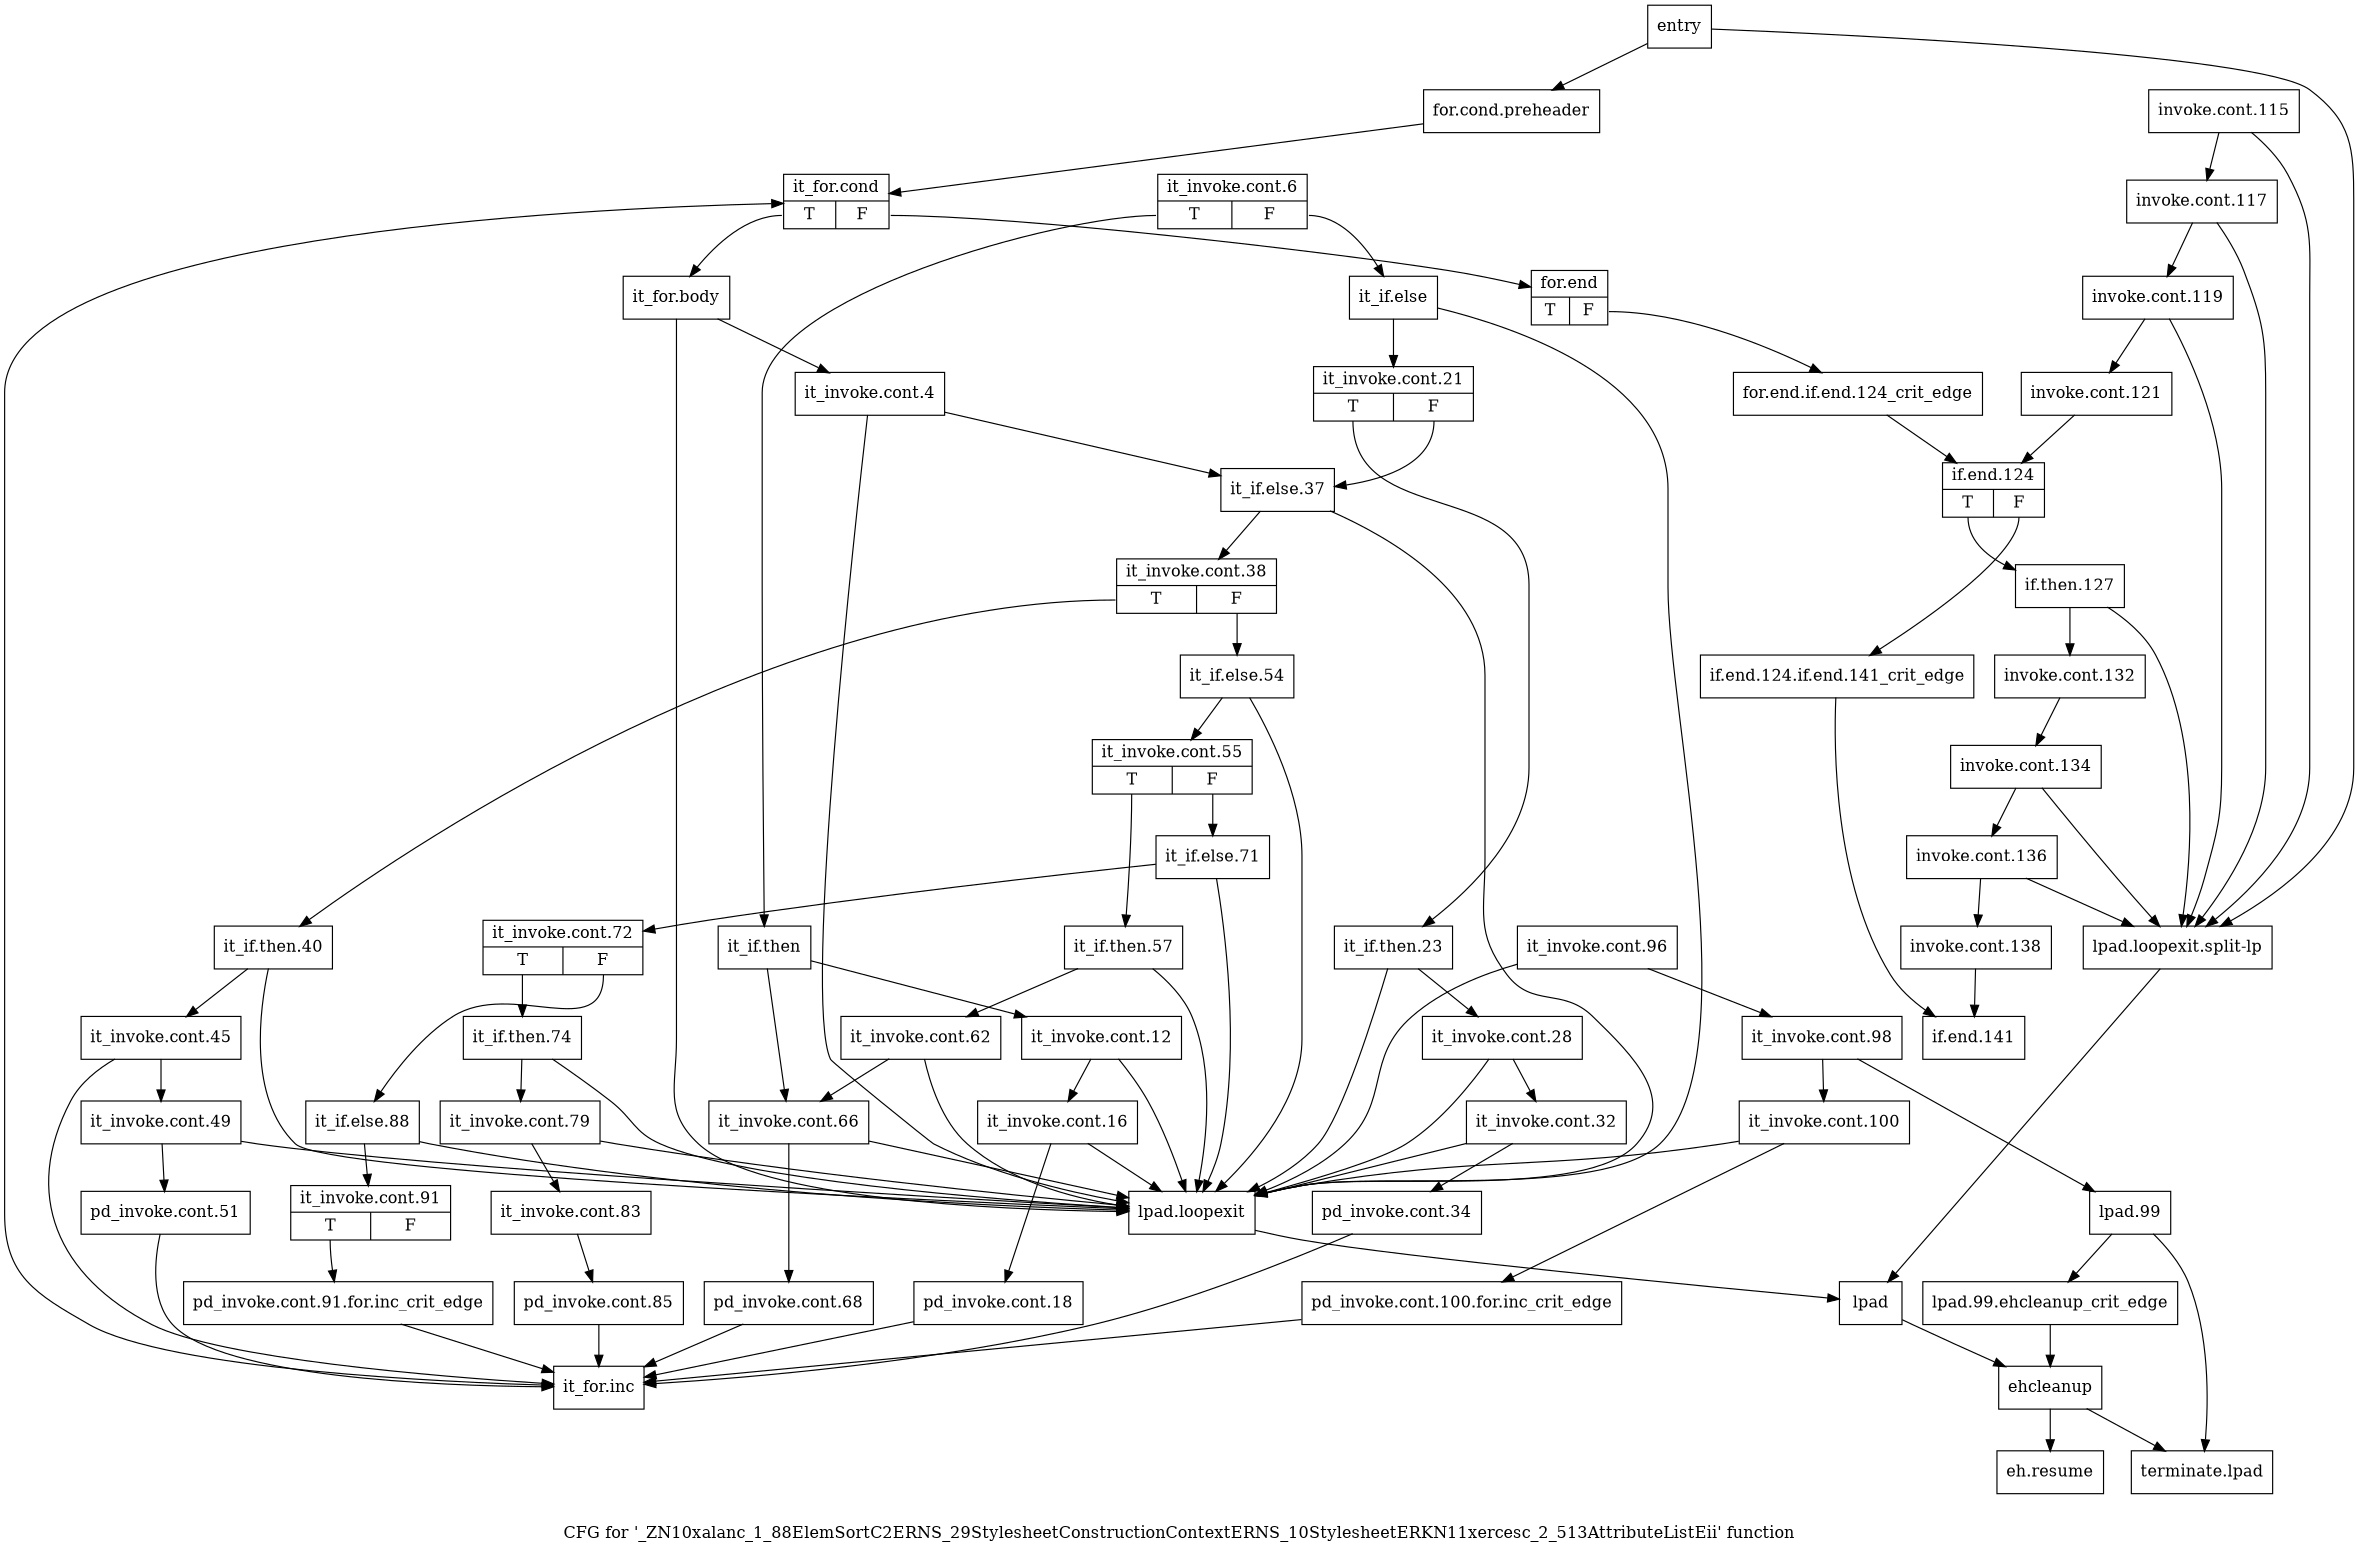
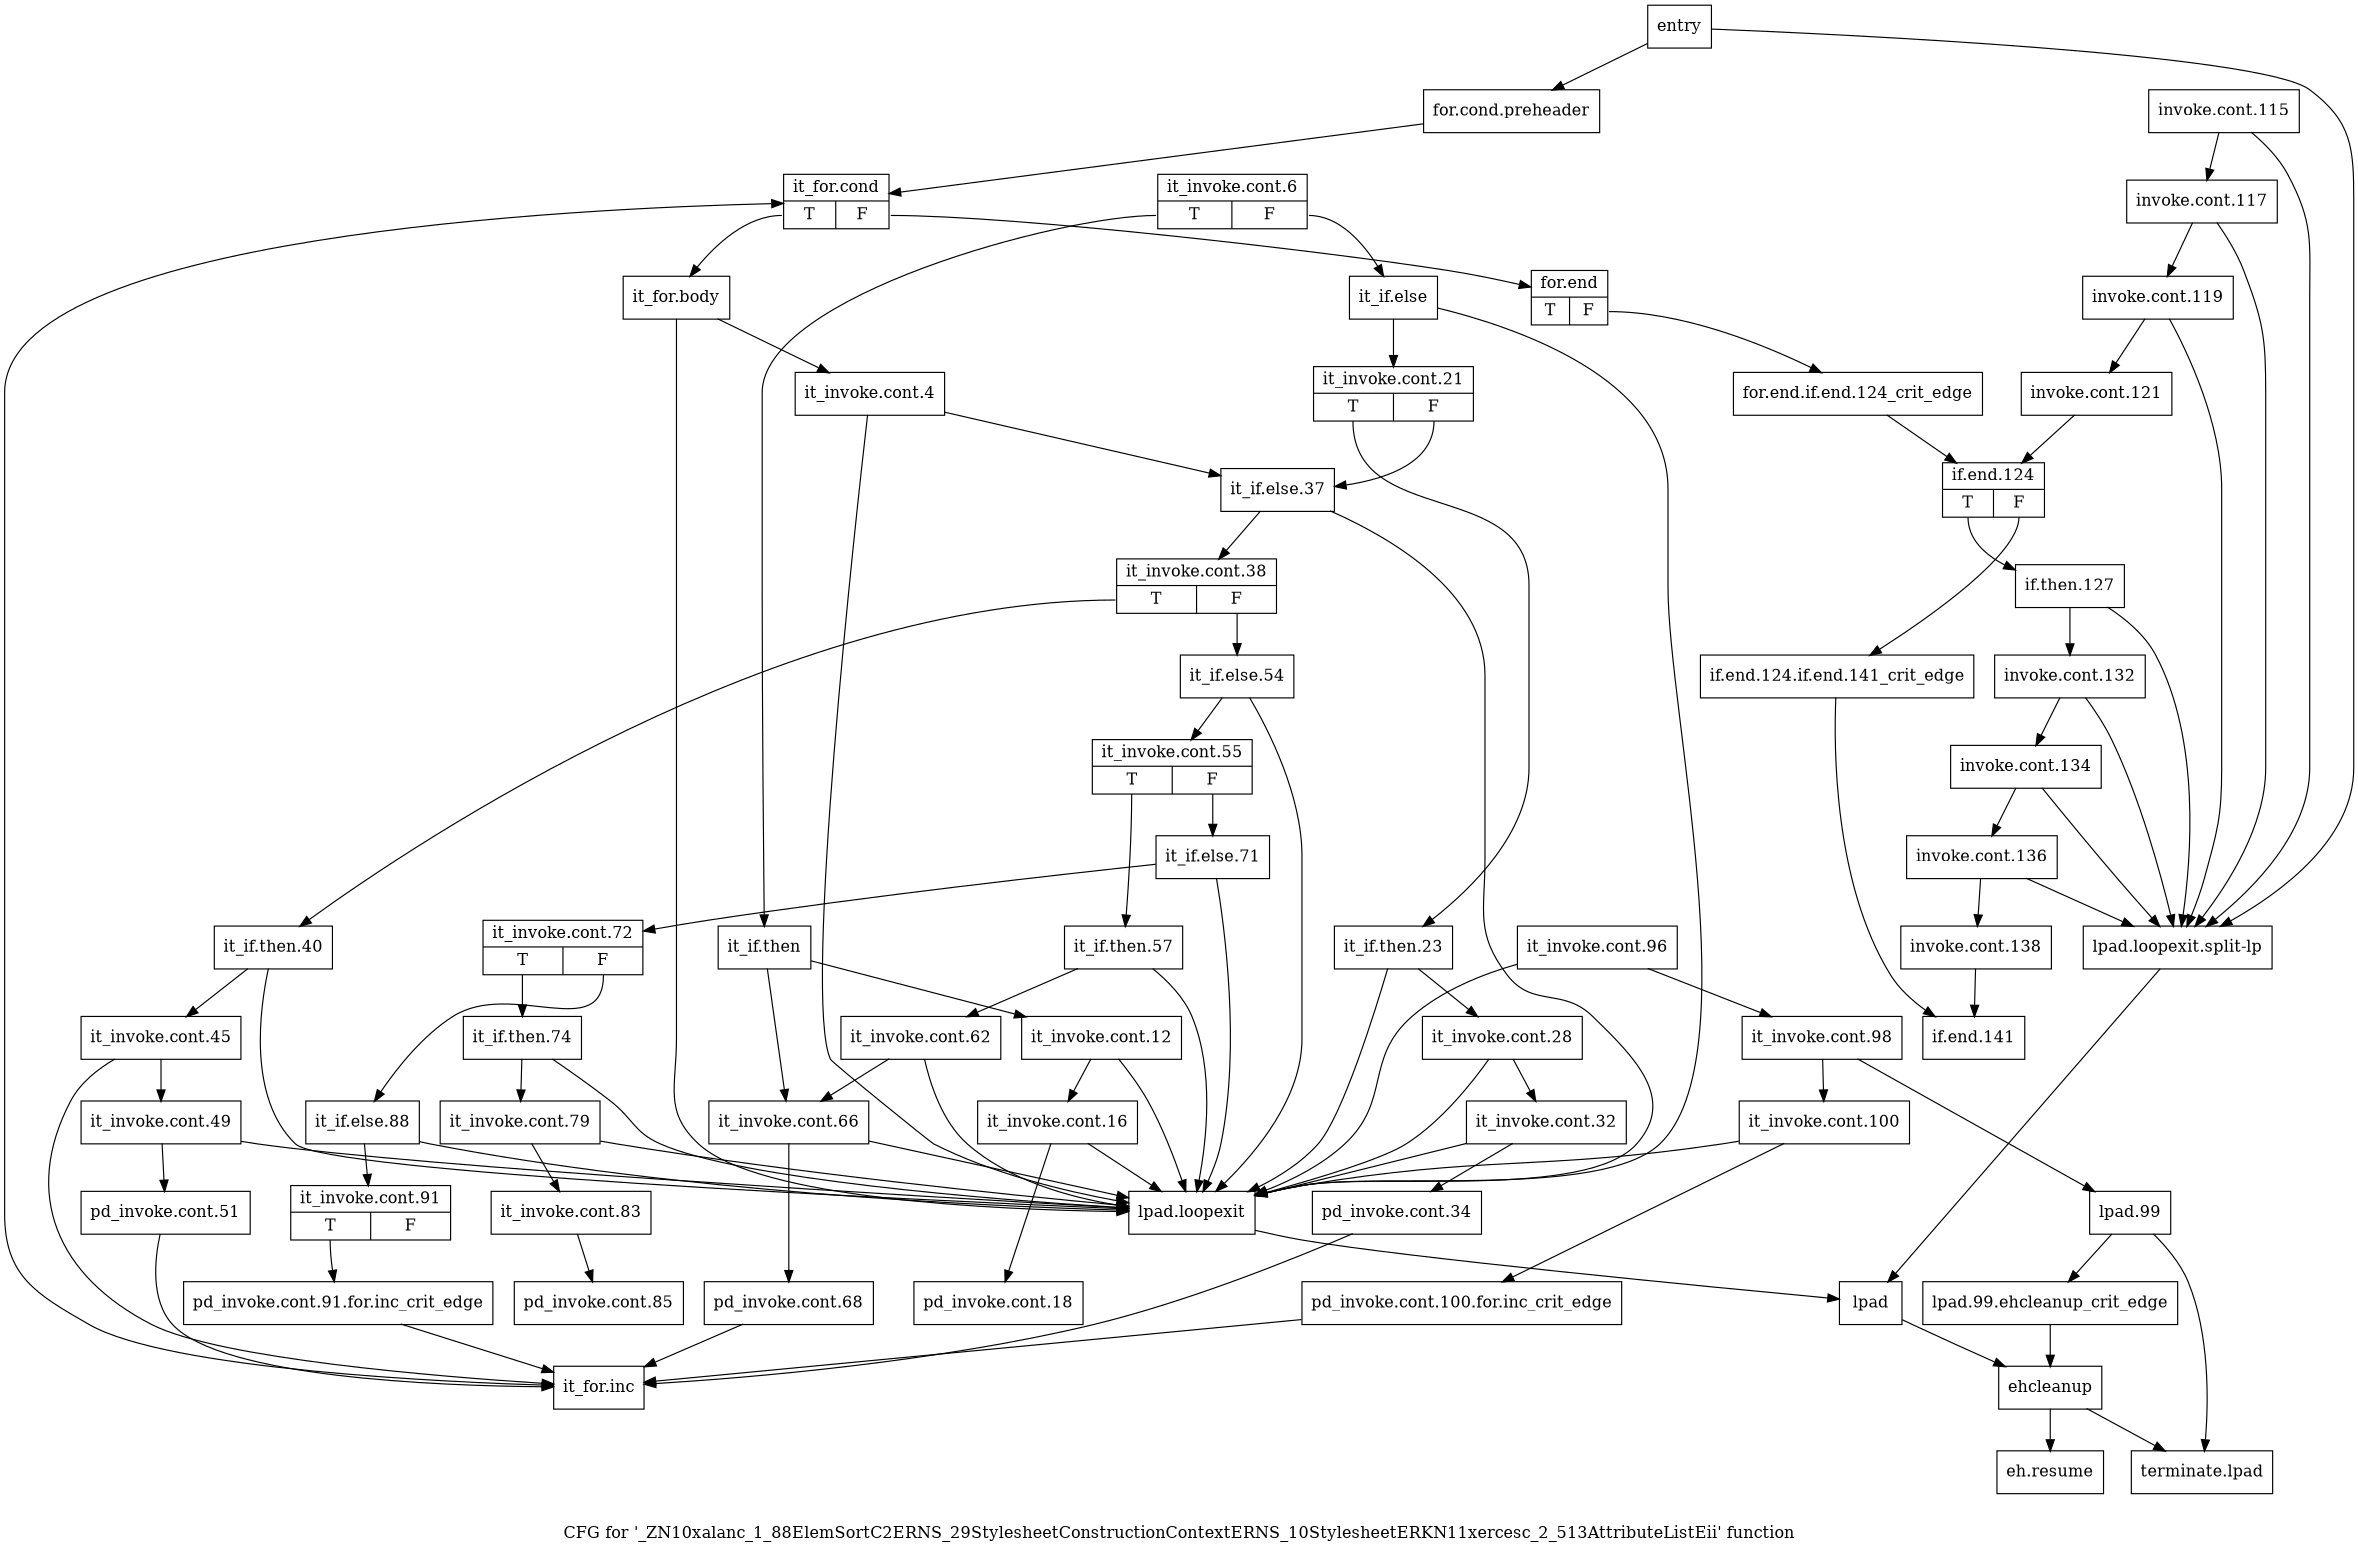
edge "invoke.cont.132" -> "lpad.loopexit.split-lp": added
edge "pd_invoke.cont.85" -> "it_for.inc": removed
edge "pd_invoke.cont.18" -> "it_for.inc": removed
